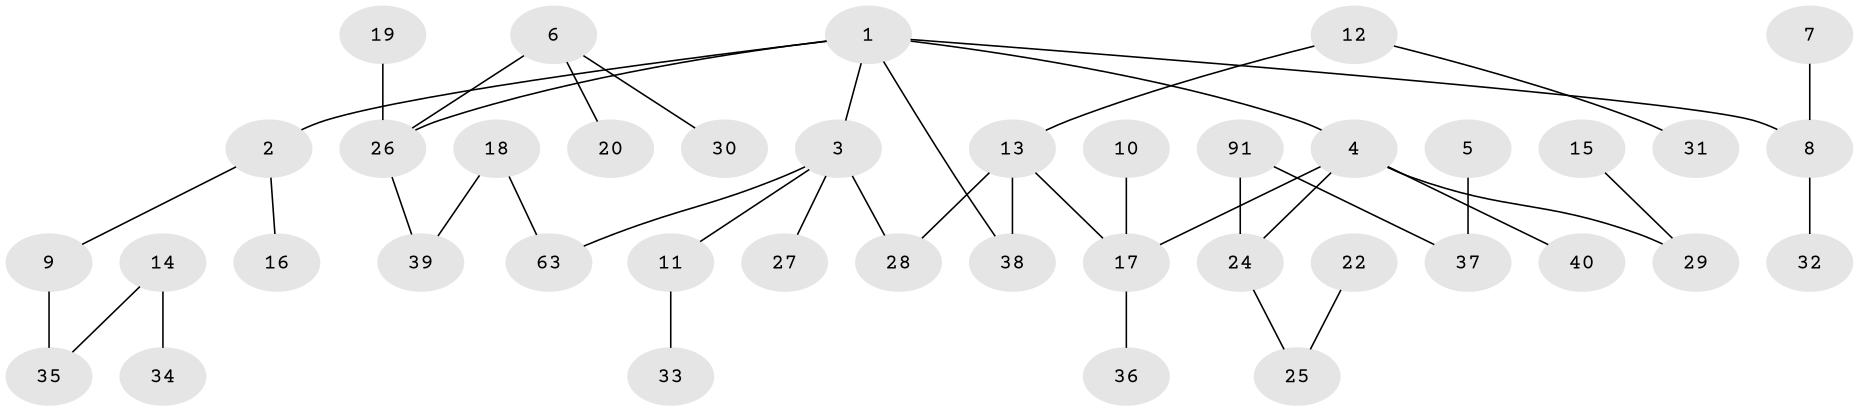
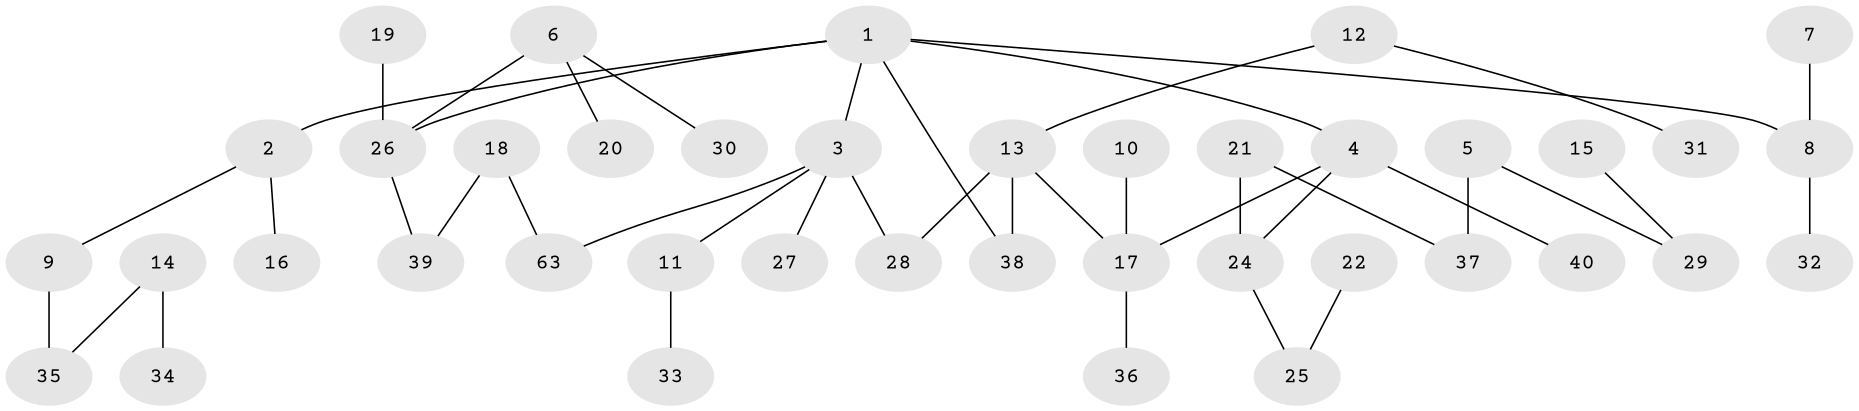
node "91": label "91" -> "21"
edge "4" -- "29": now "5" -- "29"
